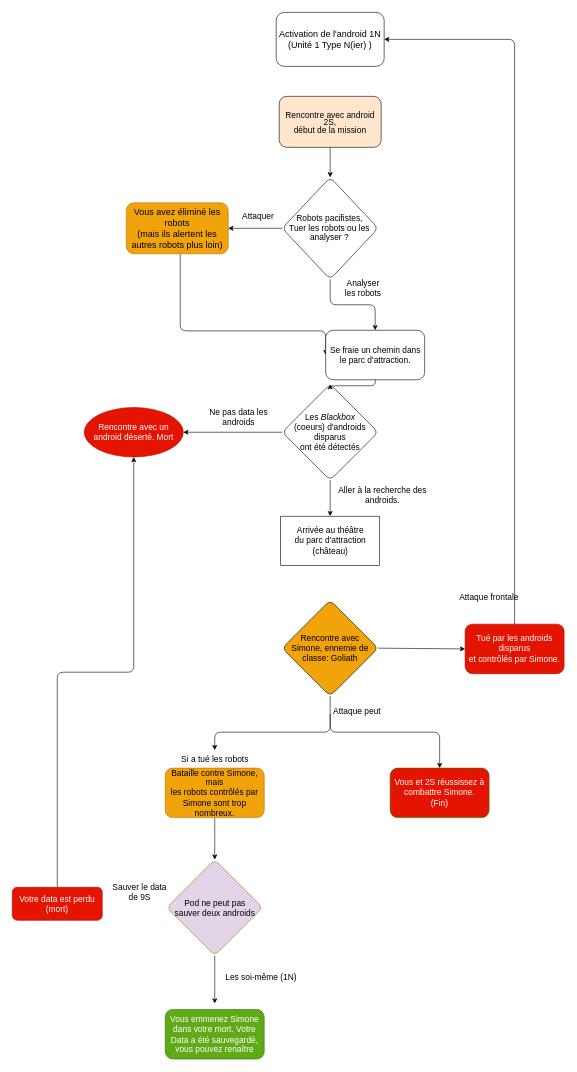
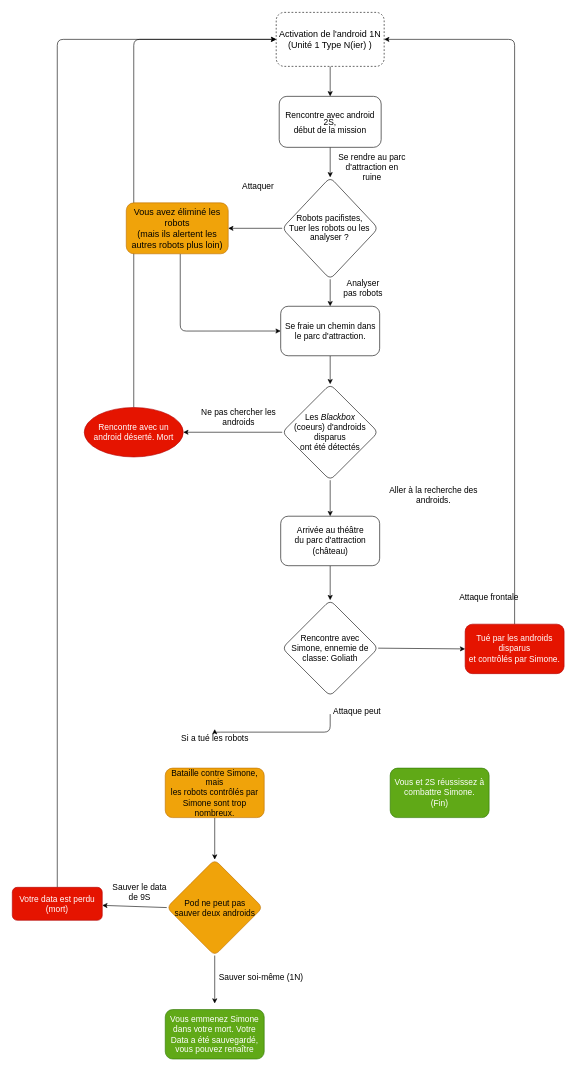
node "Activation de l'android 1N (Unité 1 Type N(ier) )": style solid -> dashed
edge "Activation de l'android 1N (Unité 1 Type N(ier) )" -> "Rencontre avec android 2S, début de la mission": added
edge "Rencontre avec un android déserté. Mort" -> "Activation de l'android 1N (Unité 1 Type N(ier) )": added
node "Rencontre avec android 2S, début de la mission": fillcolor #ffe6cc -> #ffffff
node "Se rendre au parc d'attraction en ruine": added
node "Attaquer": moved (258, 216) -> (258, 186)
node "Analyser les robots": label "Analyser les robots" -> "Analyser pas robots"
node "Se fraie un chemin dans le parc d'attraction.": moved (375, 355) -> (330, 331)
node "Ne pas data les androids": label "Ne pas data les androids" -> "Ne pas chercher les androids"
node "Aller à la recherche des androids.": moved (383, 495) -> (434, 495)
node "Arrivée au théâtre du parc d'attraction (château)": shape rectangle -> rounded rectangle
edge "Arrivée au théâtre du parc d'attraction (château)" -> "Rencontre avec Simone, ennemie de classe: Goliath": added
node "Rencontre avec Simone, ennemie de classe: Goliath": fillcolor #f0a30a -> #ffffff
edge "Votre data est perdu (mort)" -> "Rencontre avec un android déserté. Mort": now "Votre data est perdu (mort)" -> "Activation de l'android 1N (Unité 1 Type N(ier) )"
edge "Rencontre avec Simone, ennemie de classe: Goliath" -> "Vous et 2S réussissez à combattre Simone. (Fin)": removed
node "Si a tué les robots": moved (215, 759) -> (215, 738)
node "Vous et 2S réussissez à combattre Simone. (Fin)": fillcolor #e51400 -> #60a917
edge "Pod ne peut pas sauver deux androids" -> "Votre data est perdu (mort)": added
node "Pod ne peut pas sauver deux androids": fillcolor #e1d5e7 -> #f0a30a
node "Les soi-même (1N)": label "Les soi-même (1N)" -> "Sauver soi-même (1N)"
